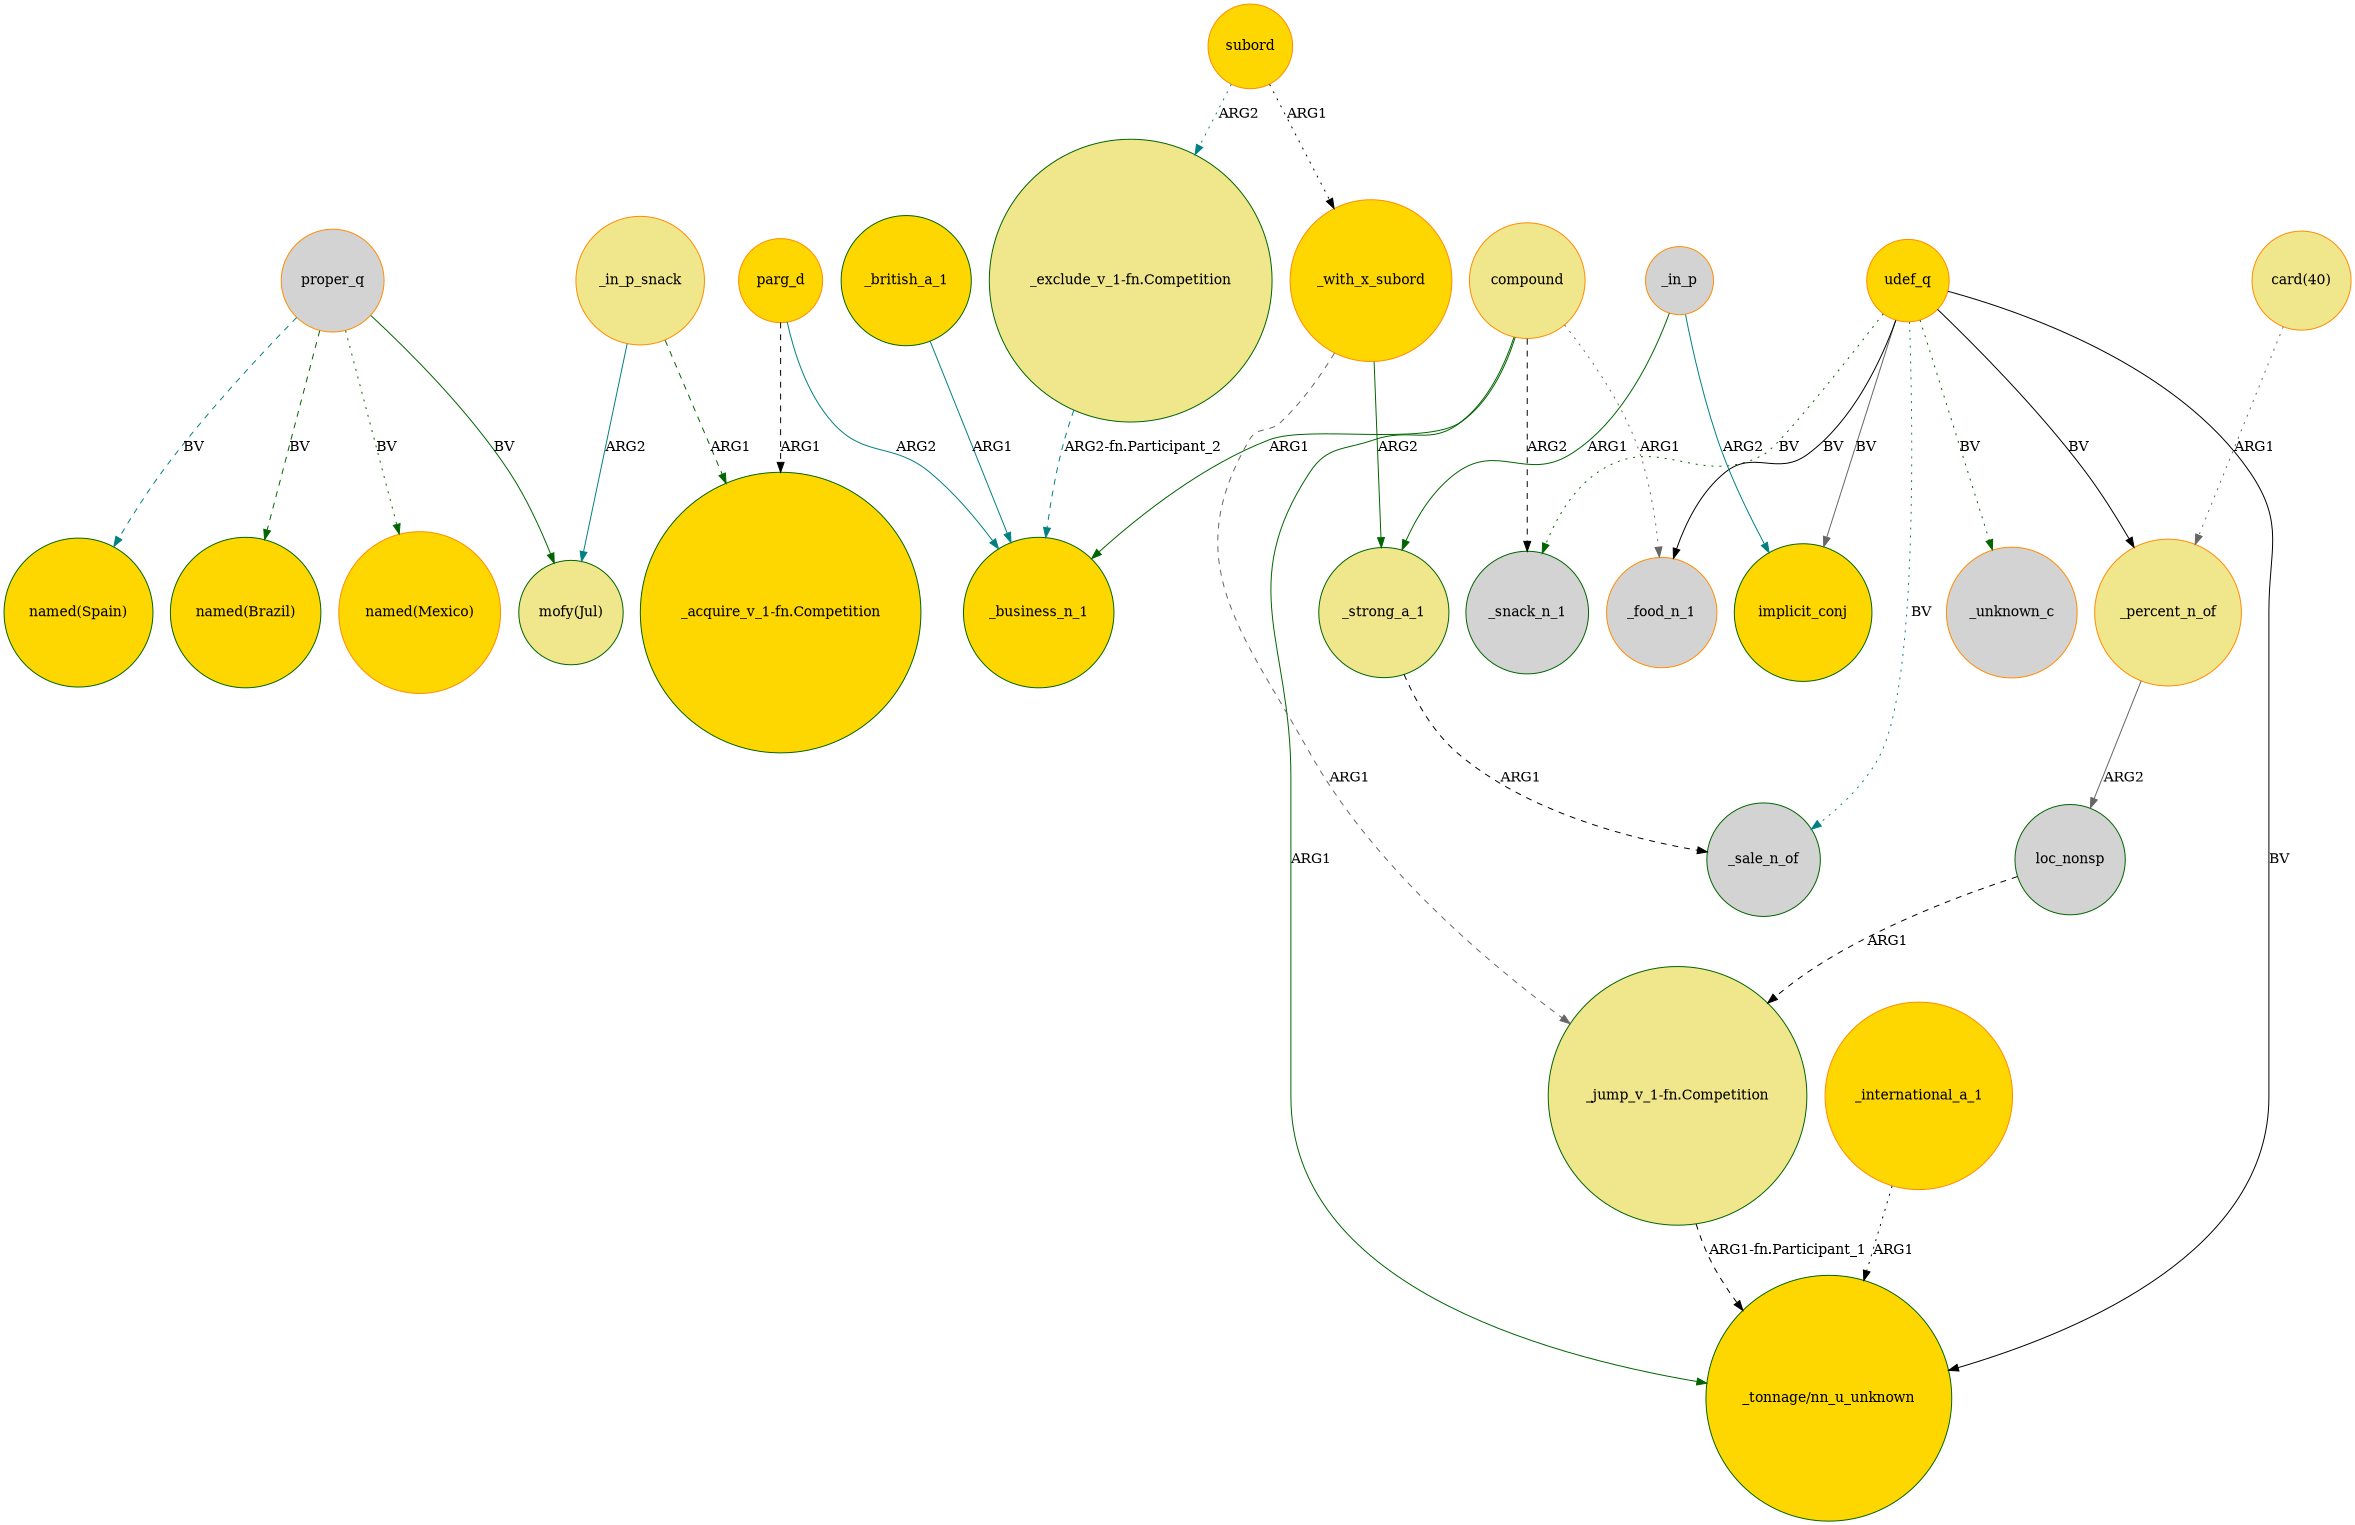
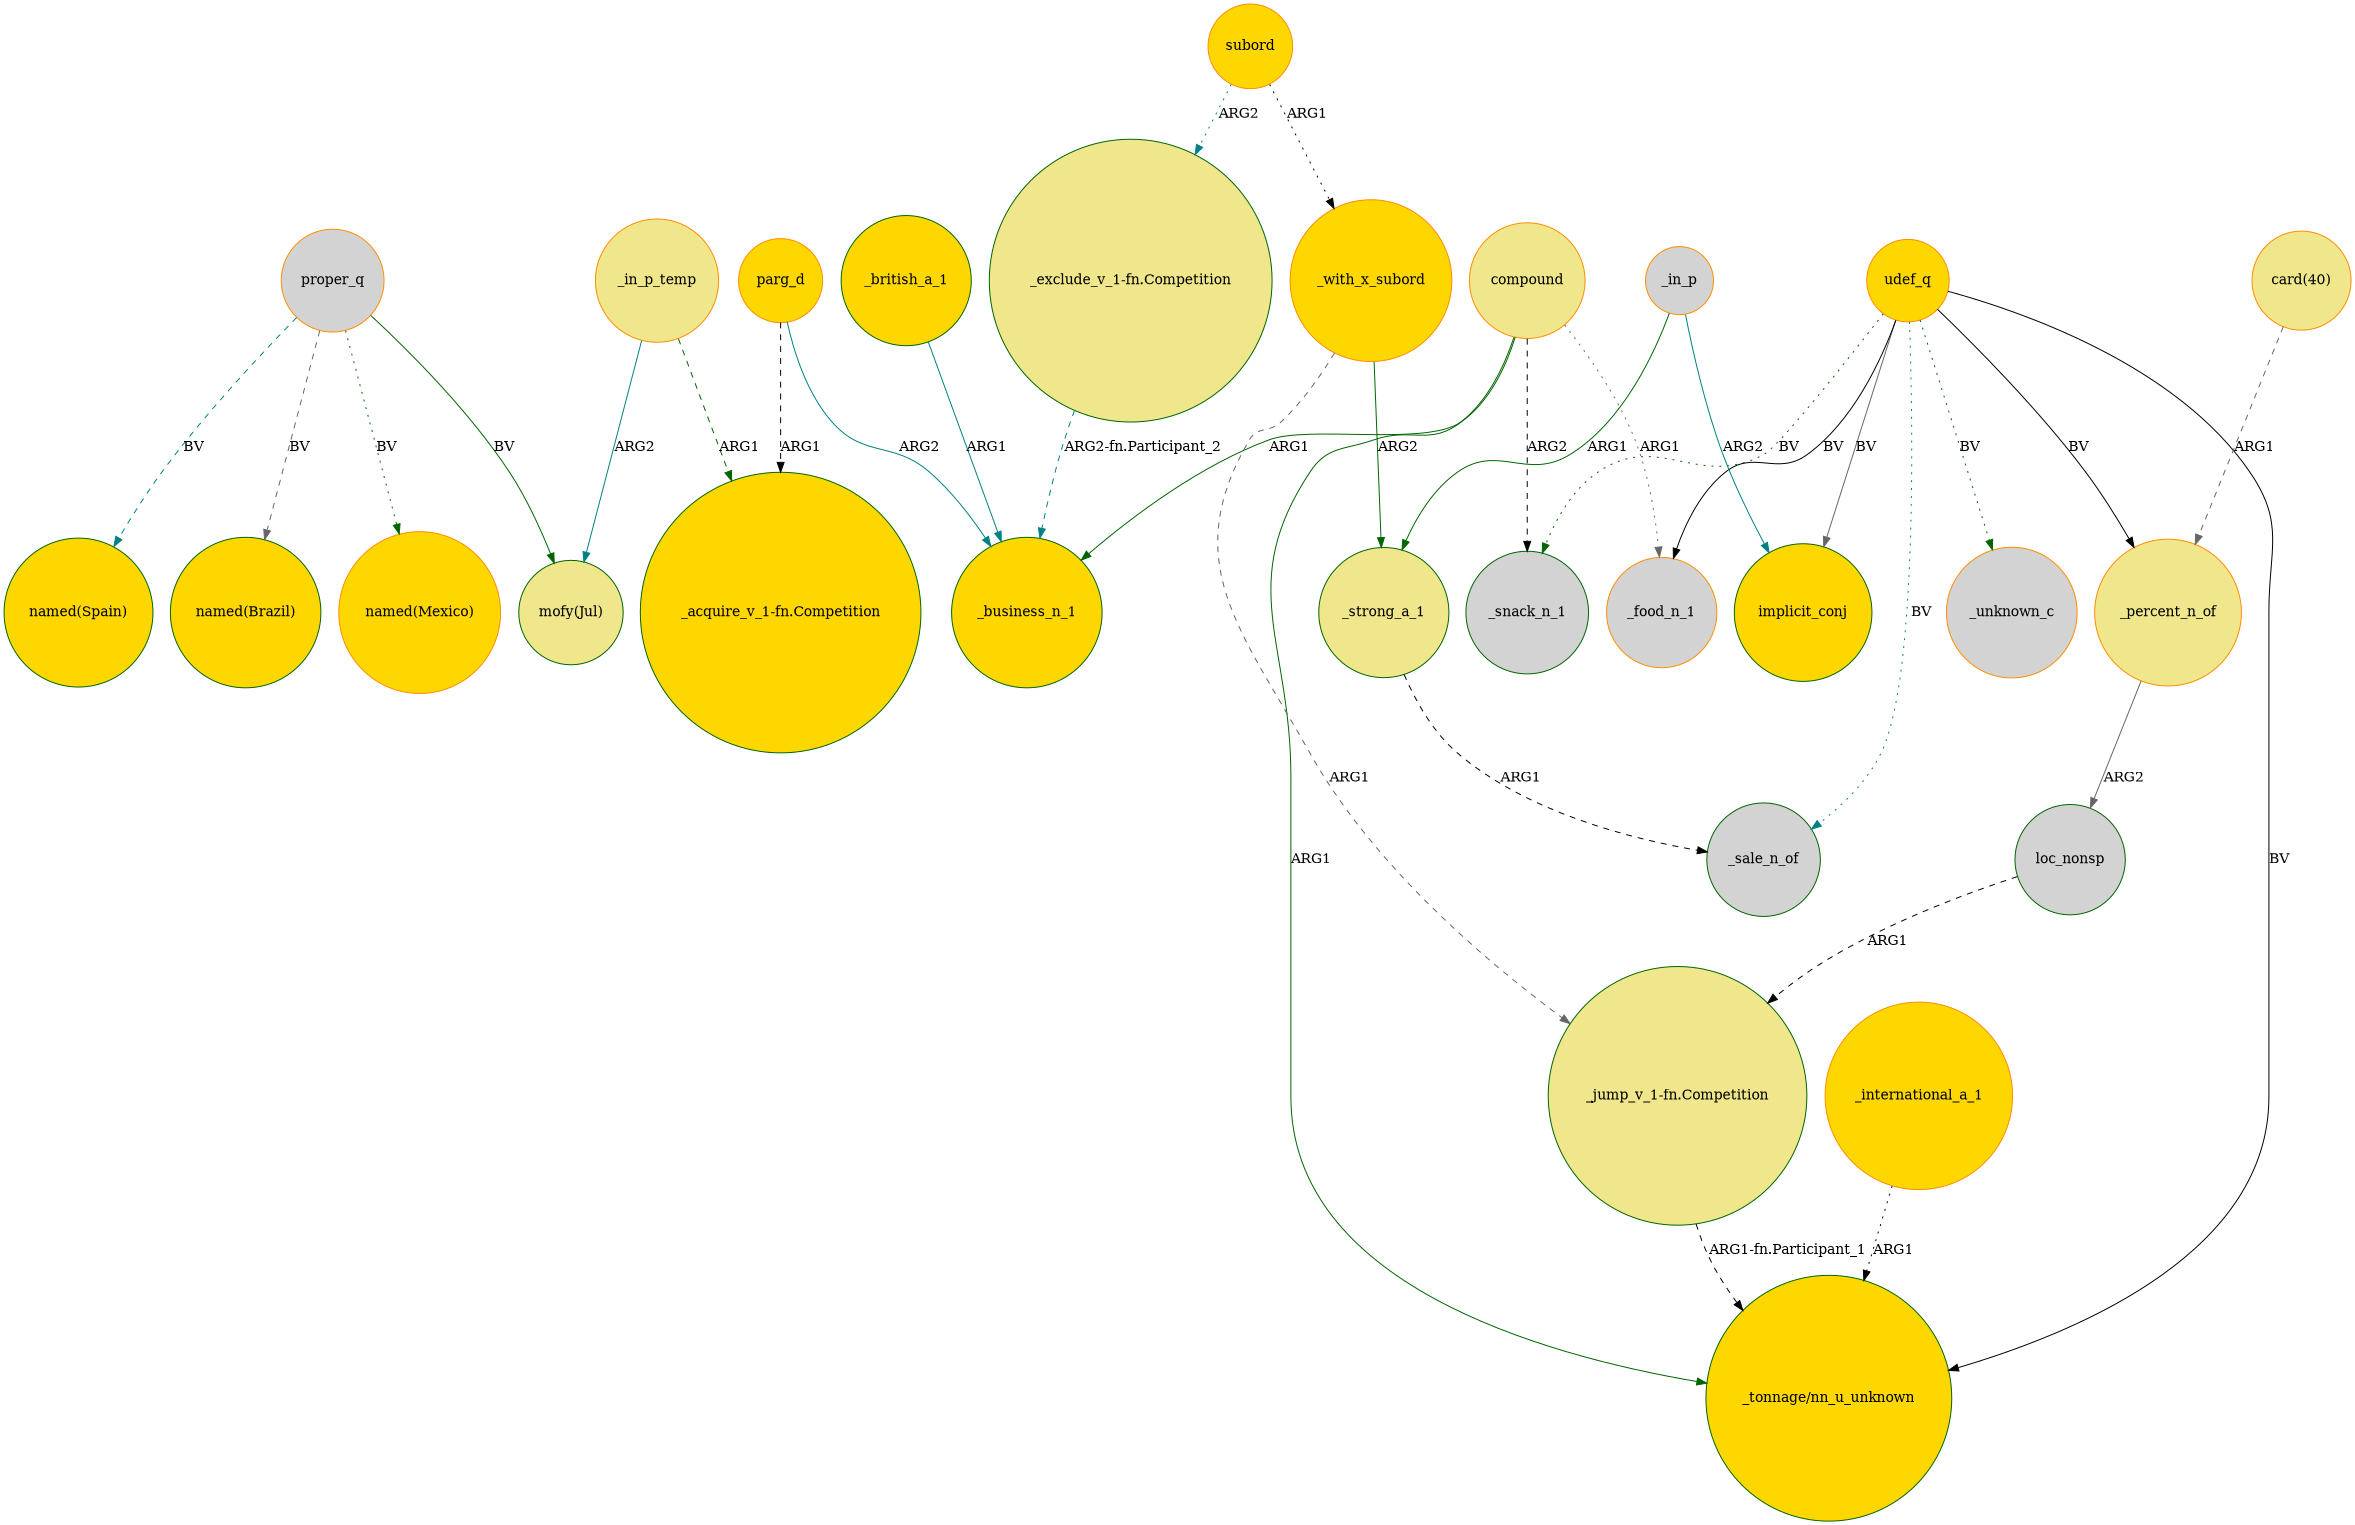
node "_in_p_snack": label "_in_p_snack" -> "_in_p_temp"
edge "proper_q" -> "named(Brazil)": color darkgreen -> gray40
edge "card(40)" -> "_percent_n_of": style dotted -> dashed
